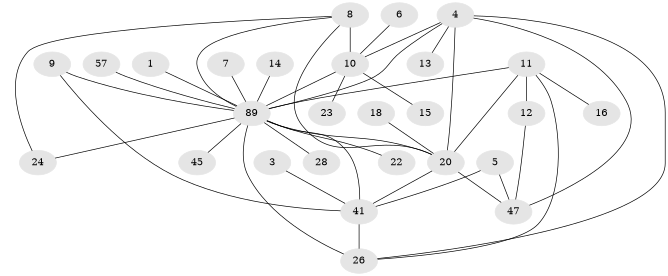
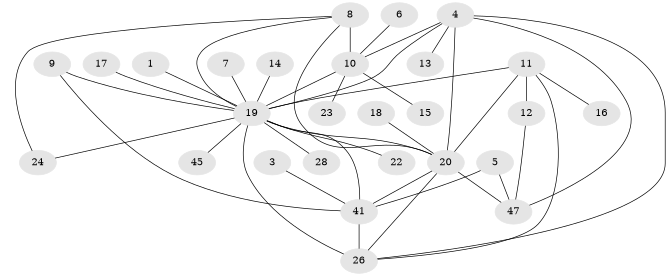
node "57": label "57" -> "17"
node "89": label "89" -> "19"
edge "20" -- "26": added
